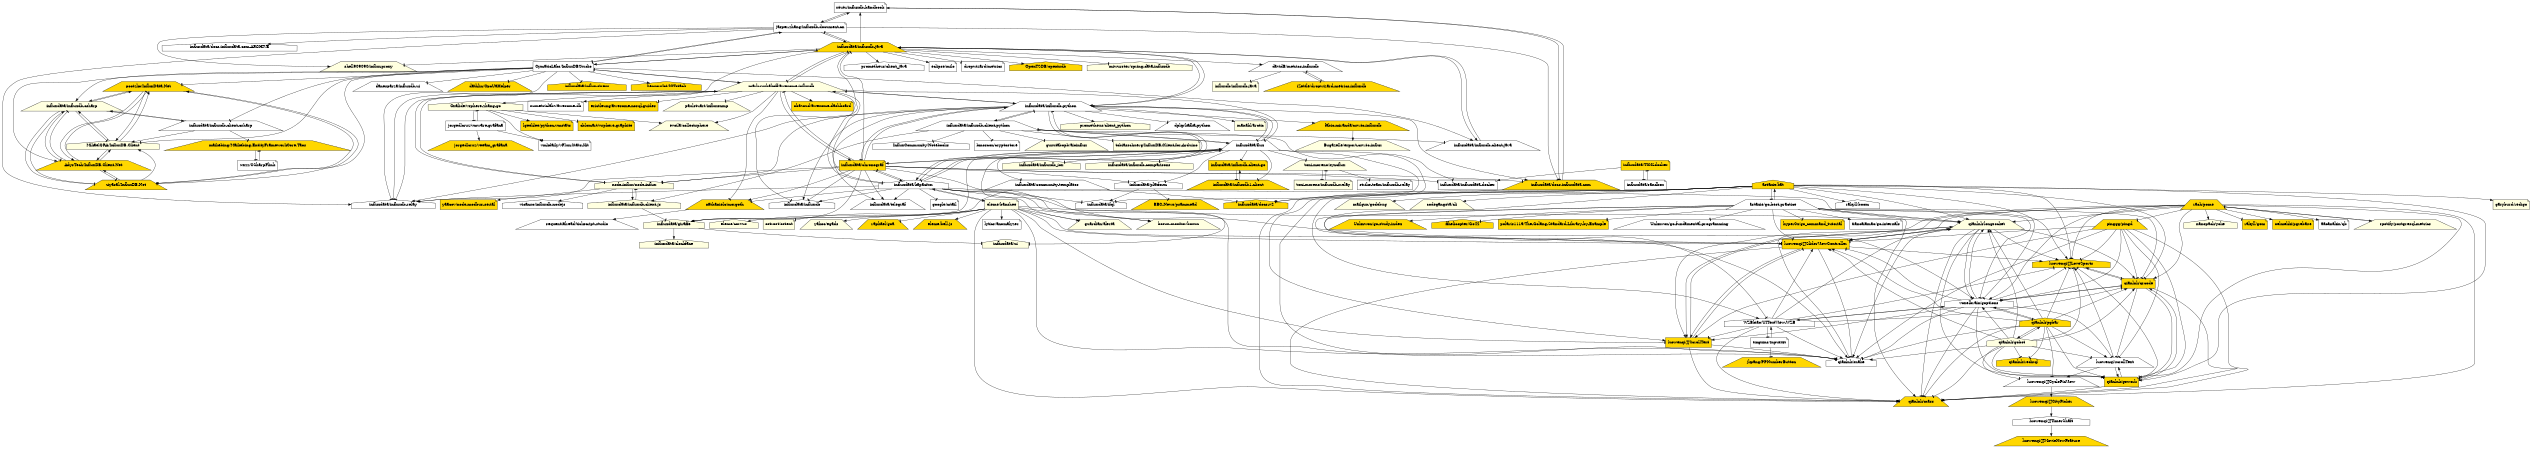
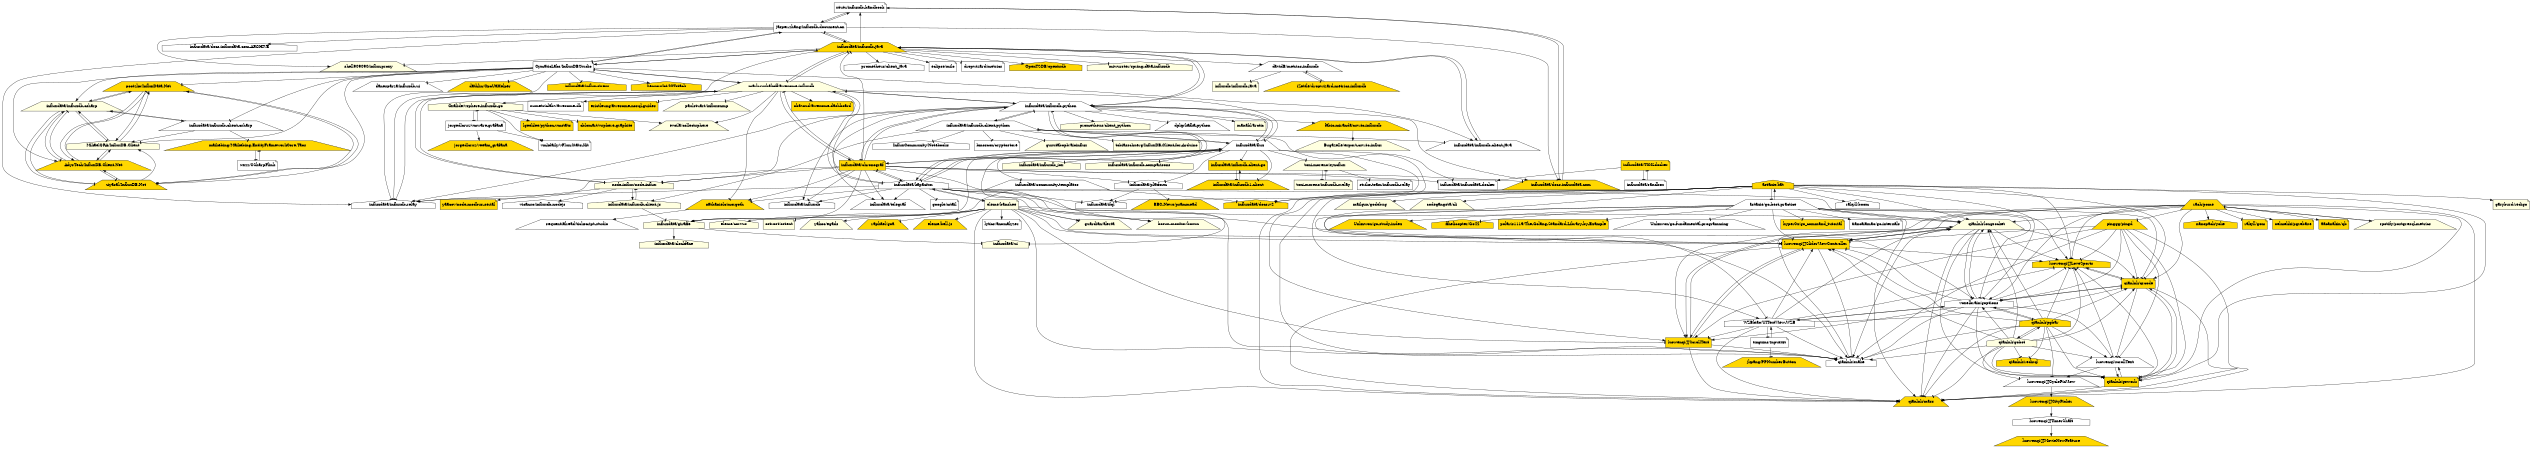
node "Oxalide/vsphere-zhang-go": label "Oxalide/vsphere-zhang-go" -> "Oxalide/vsphere-influxdb-go"
edge "influxdata/influxdb-java" -> "influxdata/influxdb": removed
node "nanopack/yoke": fillcolor lightyellow -> gold
node "aacanakin/qb": fillcolor white -> gold
